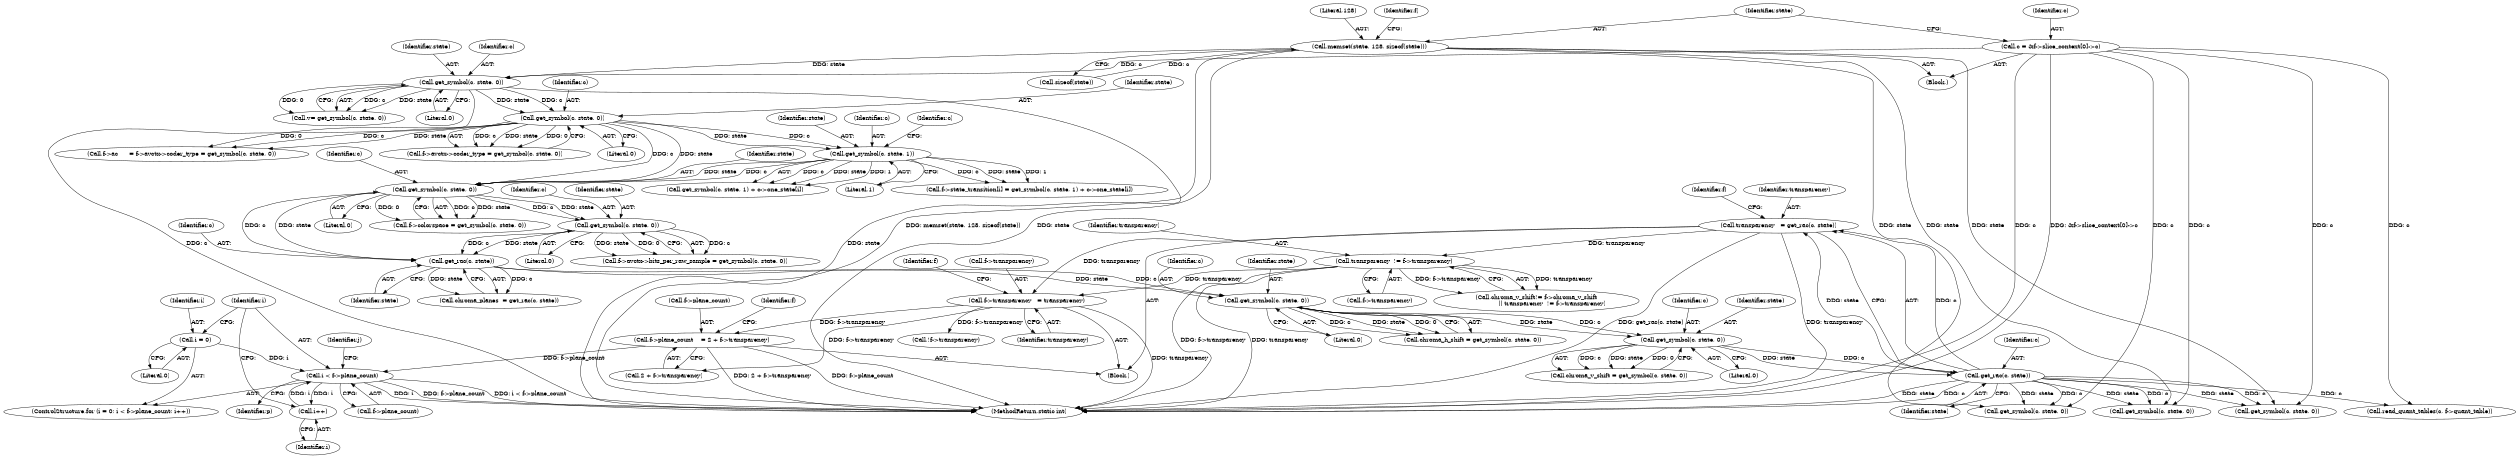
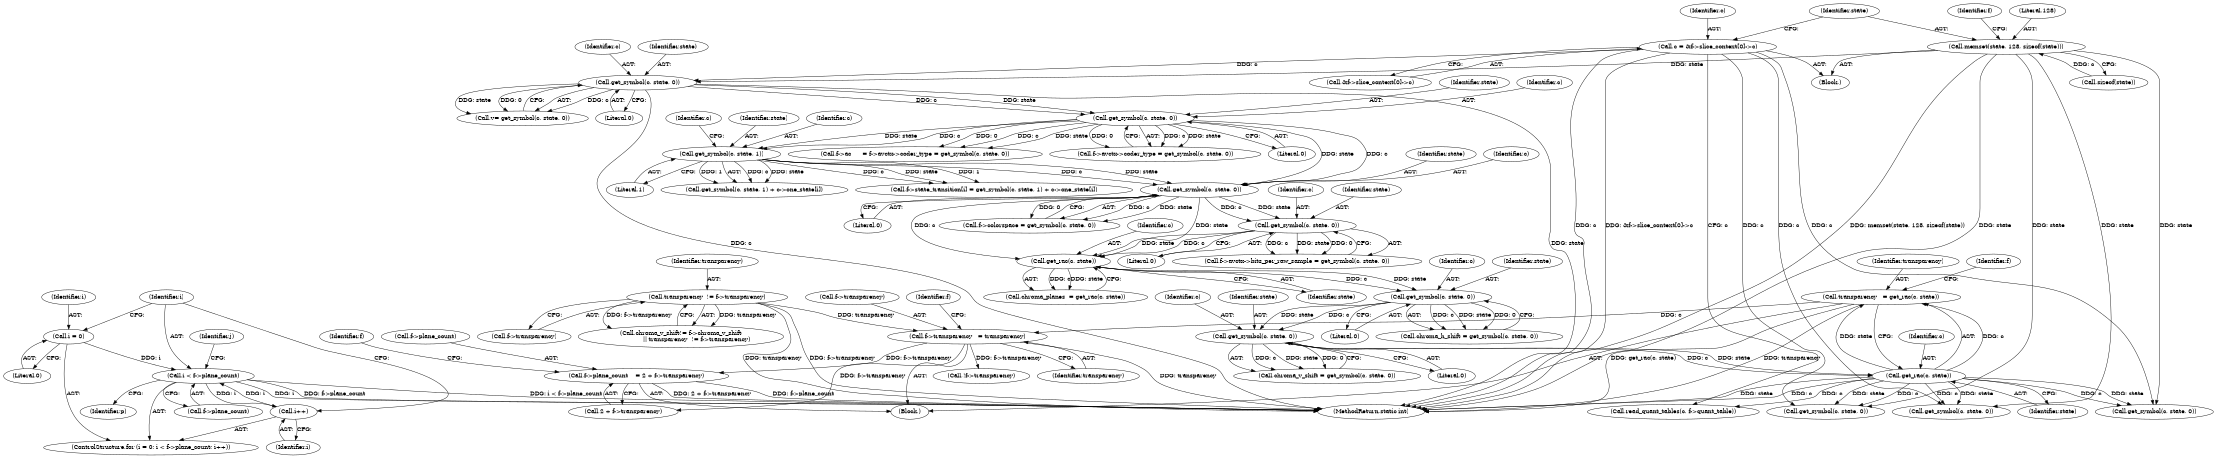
node "(Call,&f->slice_context[0]->c)": added
edge "(Call,c = &f->slice_context[0]->c)" -> "(Call,read_quant_tables(c, f->quant_table))": label "DDG: c" -> "CFG: c"
edge "(Call,transparency   = get_rac(c, state))" -> "(Call,transparency  != f->transparency)": removed, label "DDG: transparency"
edge "(Call,transparency   = get_rac(c, state))" -> "(Call,f->transparency   = transparency)": label "DDG: transparency" -> "DDG: c"
edge "(Call,f->plane_count    = 2 + f->transparency)" -> "(Call,i < f->plane_count)": removed, label "DDG: f->plane_count"
edge "(Call,i++)" -> "(ControlStructure,for (i = 0; i < f->plane_count; i++))": added, label "AST:"
